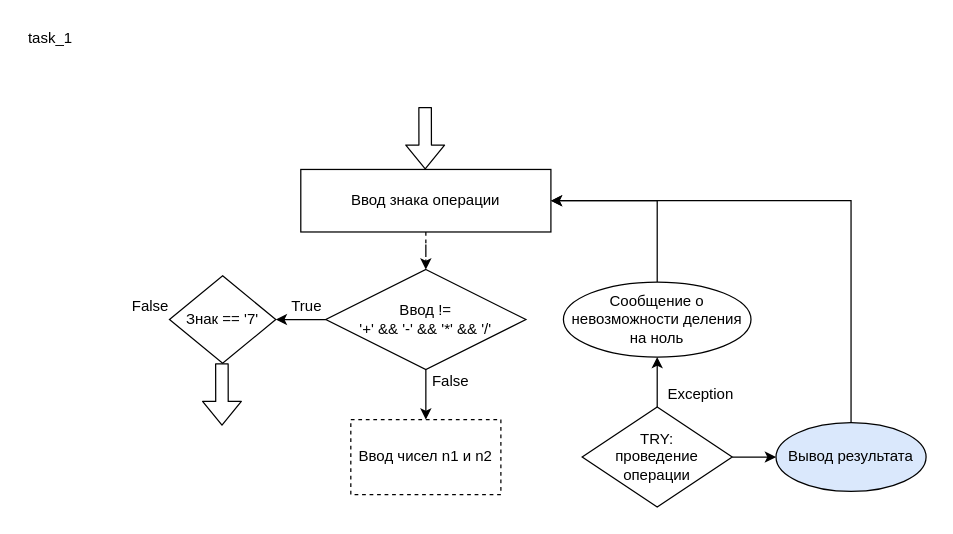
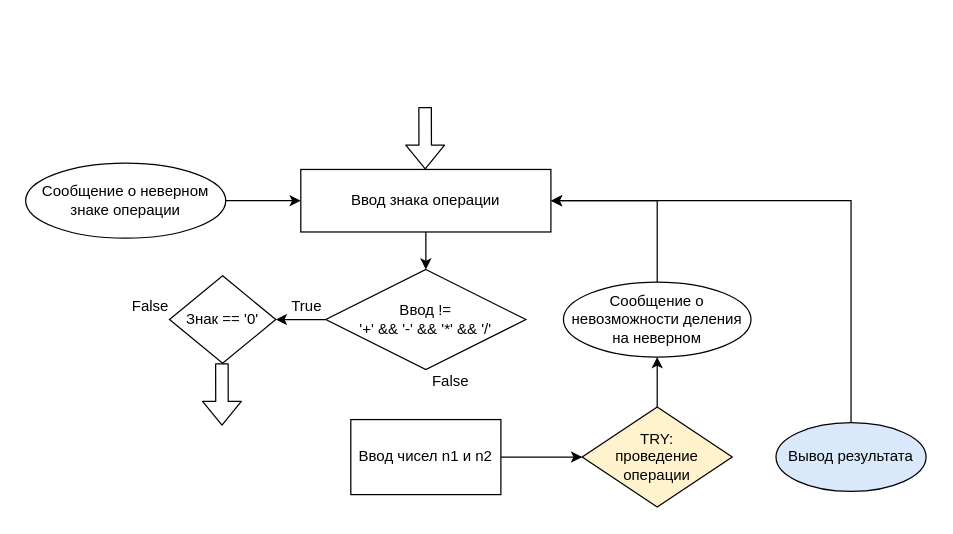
node "task_1": removed
node "Сообщение о неверном знаке операции": added
edge "Сообщение о неверном знаке операции" -> "Ввод знака операции": added
edge "Ввод знака операции" -> "Ввод != '+' && '-' && '*' && '/'": style dashed -> solid
node "Знак == '7'": label "Знак == '7'" -> "Знак == '0'"
node "Сообщение о невозможности деления на ноль": label "Сообщение о невозможности деления на ноль" -> "Сообщение о невозможности деления на неверном"
edge "Ввод != '+' && '-' && '*' && '/'" -> "Ввод чисел n1 и n2": removed
node "Exception": removed
node "Ввод чисел n1 и n2": style dashed -> solid
edge "Ввод чисел n1 и n2" -> "TRY: проведение операции": added
node "TRY: проведение операции": fillcolor #ffffff -> #fff2cc
edge "TRY: проведение операции" -> "Вывод результата": removed
